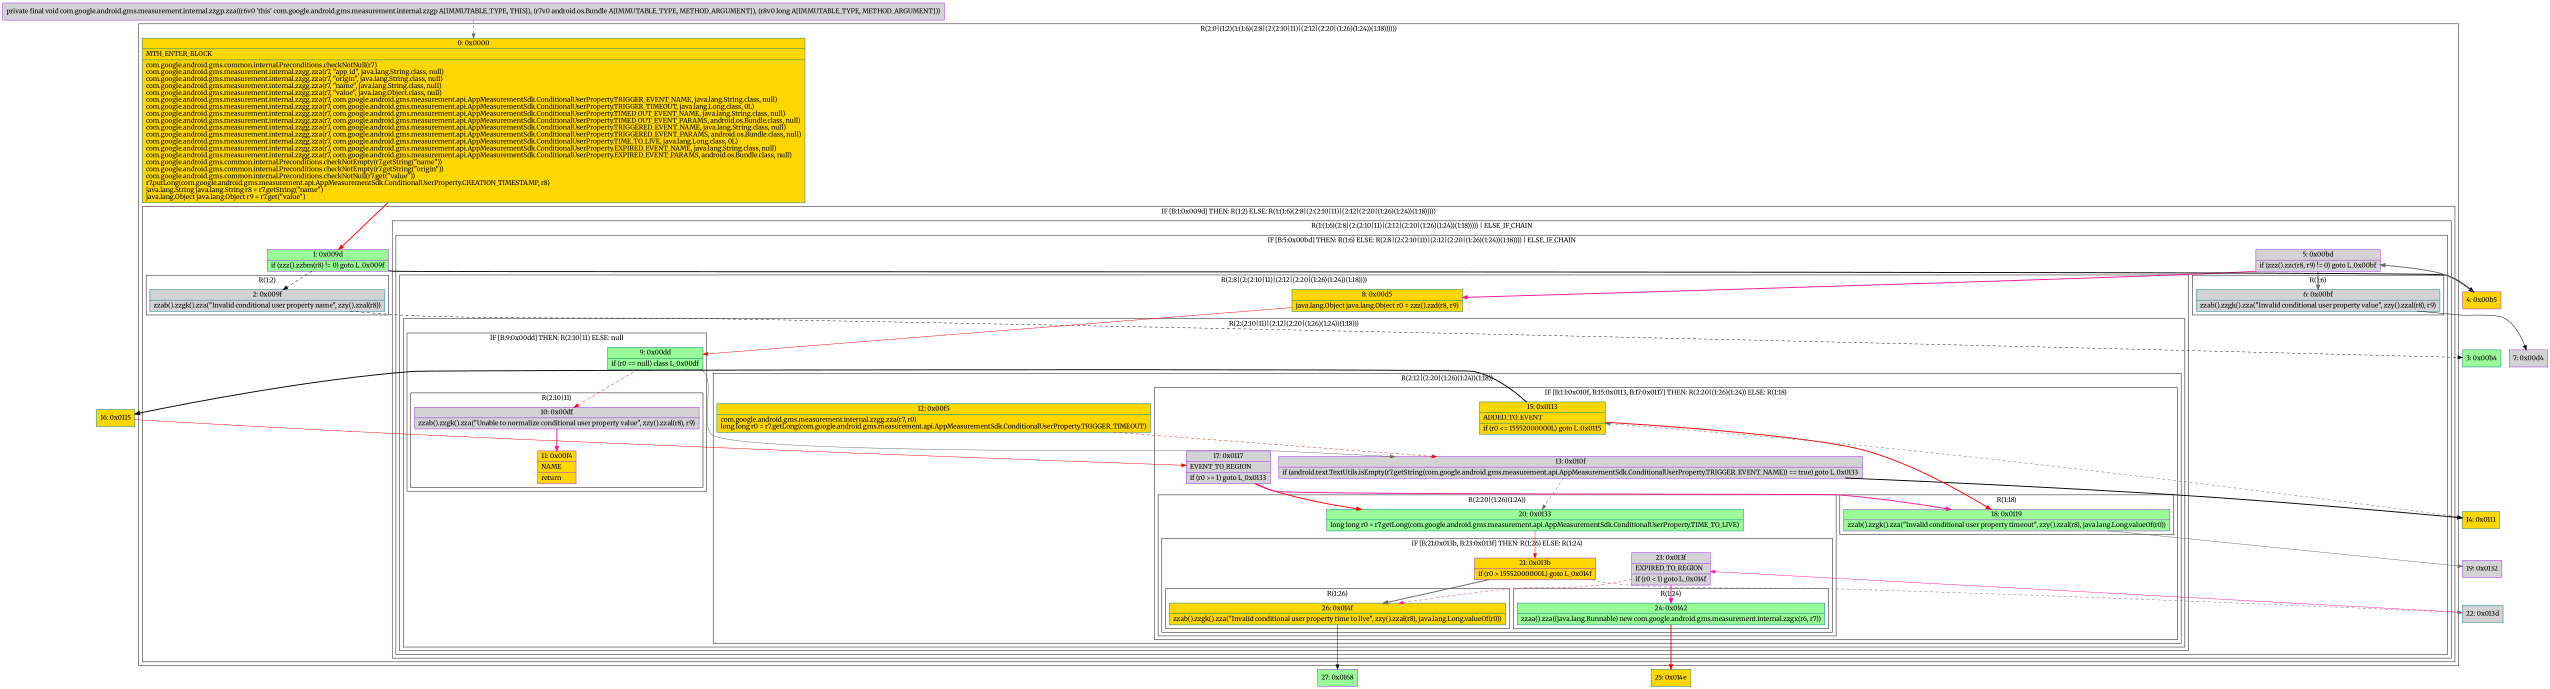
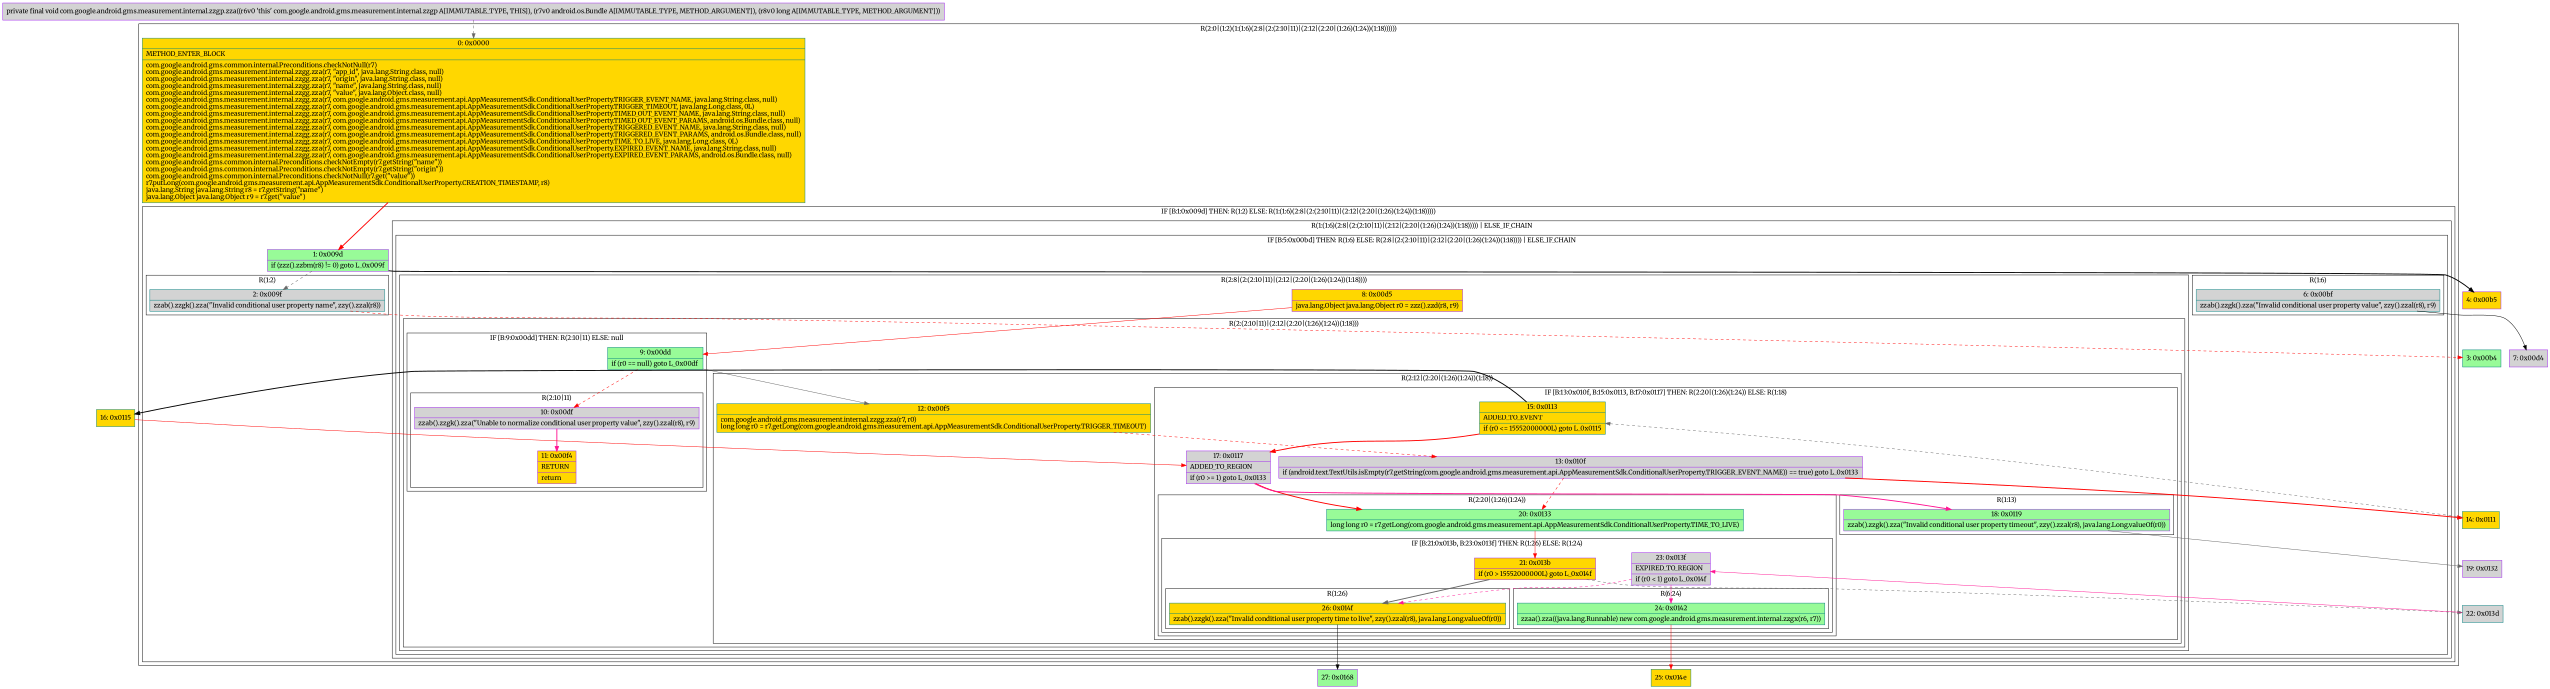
node "0: 0x0000": text "MTH_ENTER_BLOCK" -> "METHOD_ENTER_BLOCK"
node "5: 0x00bd": removed
edge "1: 0x009d" -> "2: 0x009f": color black -> gray40
node "8: 0x00d5": color teal -> purple
edge "2: 0x009f" -> "3: 0x00b4": color black -> red
node "9: 0x00dd": text "if (r0 == null) class L_0x00df" -> "if (r0 == null) goto L_0x00df"
edge "15: 0x0113" -> "18: 0x0119": now "15: 0x0113" -> "17: 0x0117"
edge "9: 0x00dd" -> "13: 0x010f": now "9: 0x00dd" -> "12: 0x00f5"
node "11: 0x00f4": text "NAME" -> "RETURN"
node "17: 0x0117": text "EVENT_TO_REGION" -> "ADDED_TO_REGION"
edge "13: 0x010f" -> "20: 0x0133": color gray40 -> red
edge "13: 0x010f" -> "14: 0x0111": color black -> red
cluster "R(1:18)": label "R(1:18)" -> "R(1:13)"
edge "23: 0x013f" -> "24: 0x0142": style bold -> solid
cluster "R(1:24)": label "R(1:24)" -> "R(6:24)"
edge "24: 0x0142" -> "25: 0x014e": style bold -> solid
